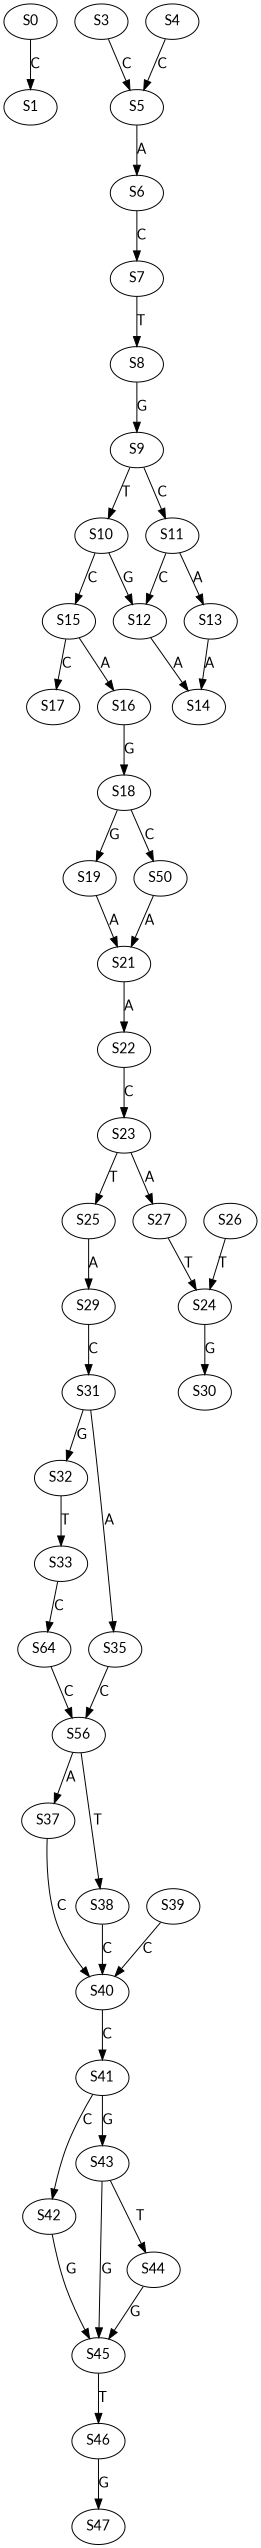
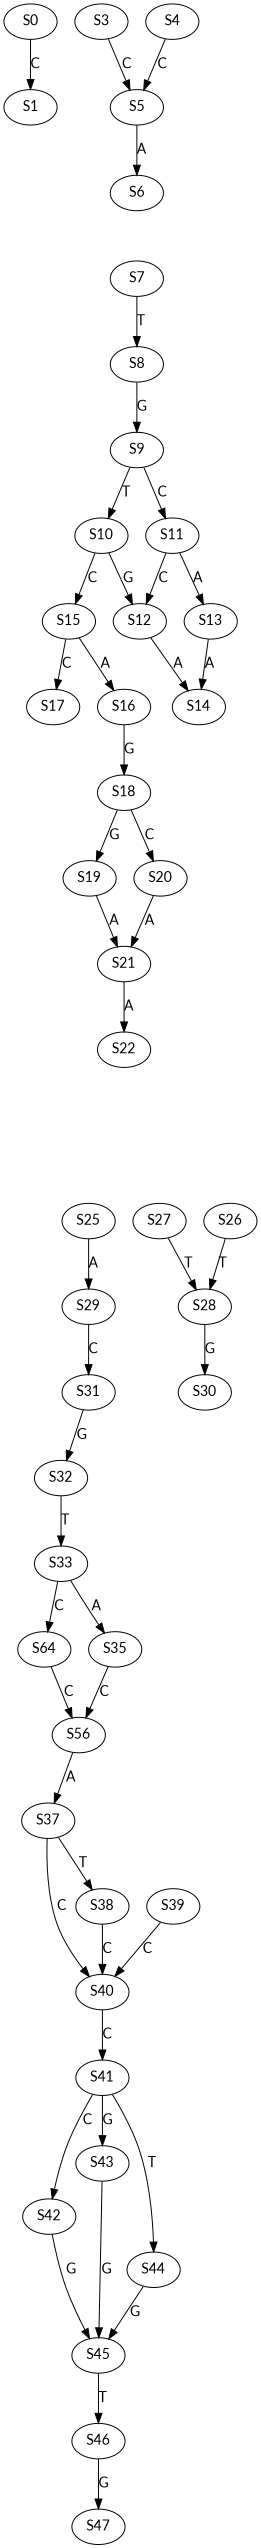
edge "S6" -> "S7": removed, label "C"
node "S50": label "S50" -> "S20"
node "S23": removed
node "S24": label "S24" -> "S28"
edge "S31" -> "S35": now "S33" -> "S35"
edge "S56" -> "S38": now "S37" -> "S38"
edge "S43" -> "S44": now "S41" -> "S44"
